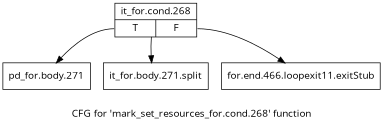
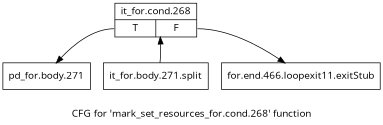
edge "it_for.cond.268" -> "it_for.body.271.split": reversed
